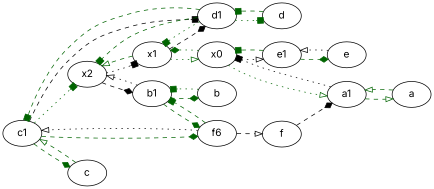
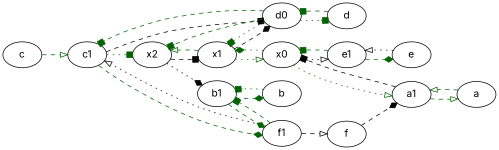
node "d1": label "d1" -> "d0"
edge "x2" -> "x1": style dotted -> dashed
edge "a1" -> "x0": style dotted -> dashed
edge "b1" -> "x2": removed
edge "x2" -> "b1": style dashed -> dotted
node "f6": label "f6" -> "f1"
edge "c1" -> "c": removed
